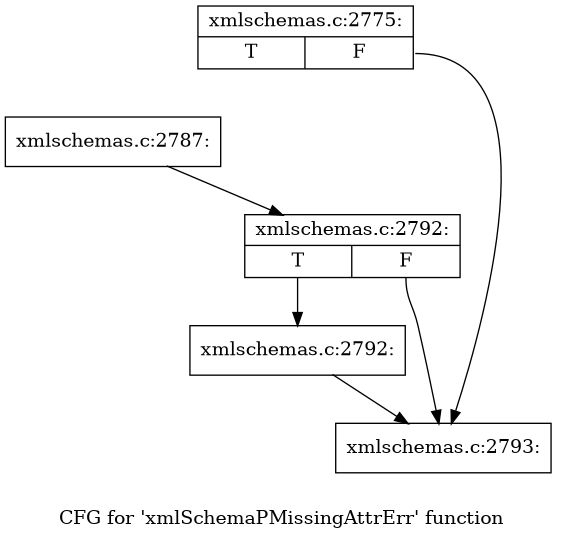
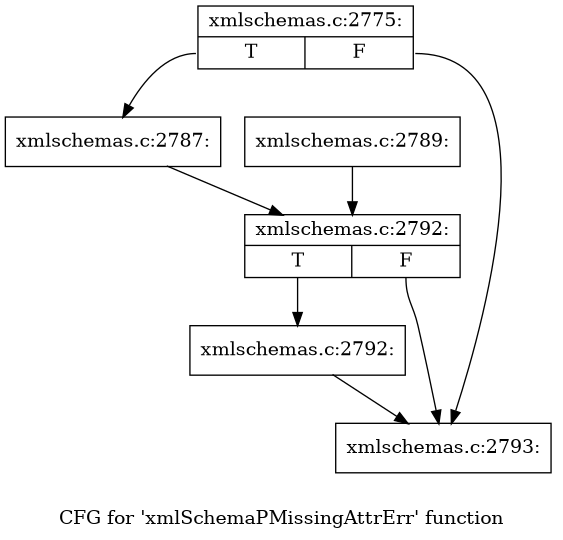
edge "xmlschemas.c:2775:" -> "xmlschemas.c:2787:": added
node "xmlschemas.c:2789:": added
